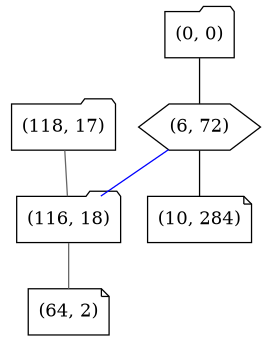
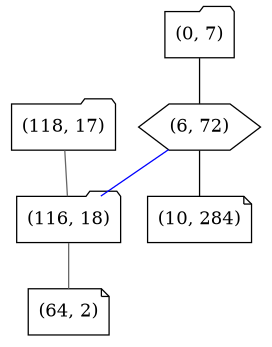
node "(0, 0)": label "(0, 0)" -> "(0, 7)"
